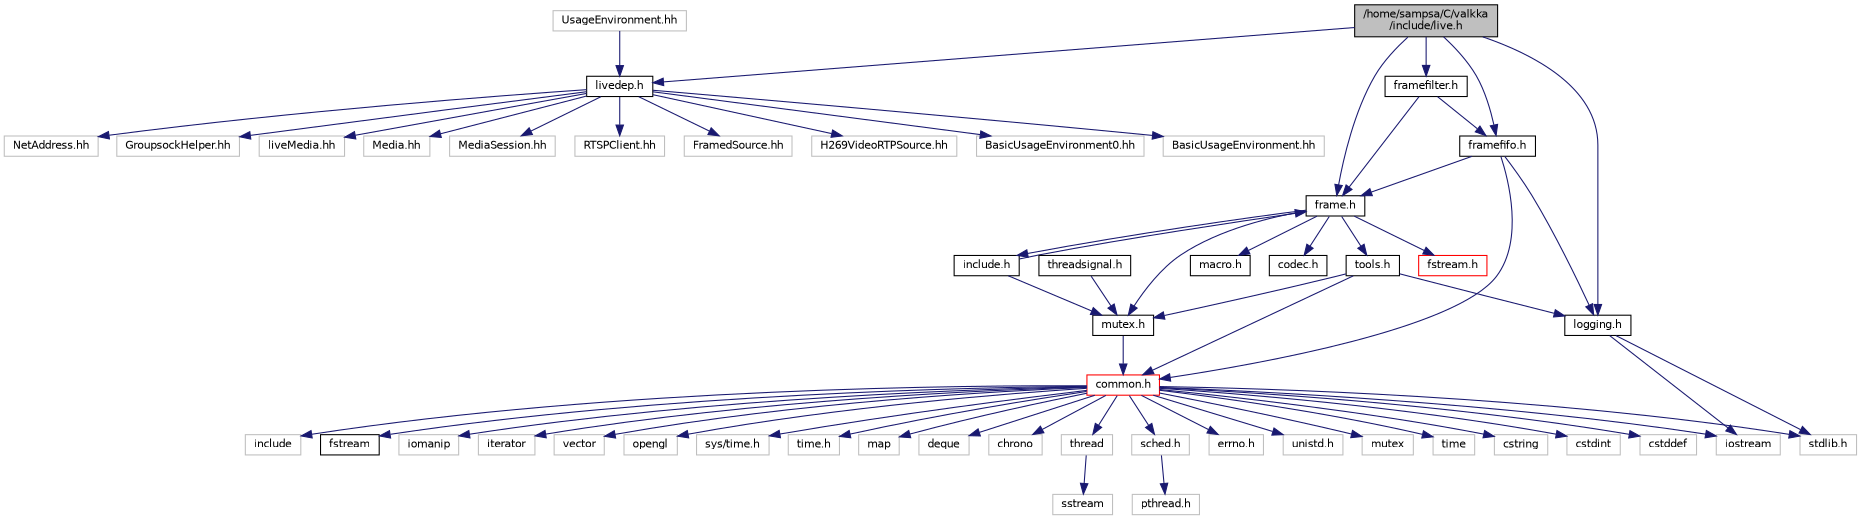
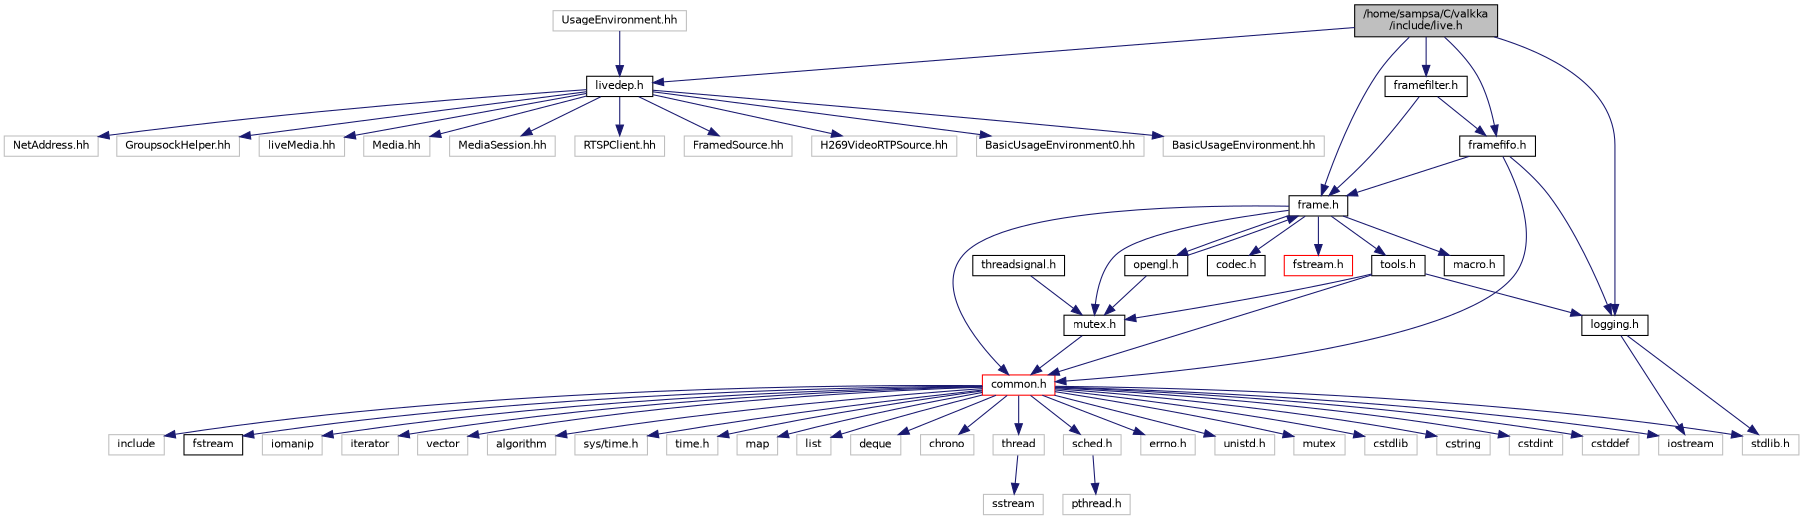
edge "frame.h" -> "common.h": added
node "include.h": label "include.h" -> "opengl.h"
node "opengl": label "opengl" -> "algorithm"
node "list": added
node "time": label "time" -> "cstdlib"
